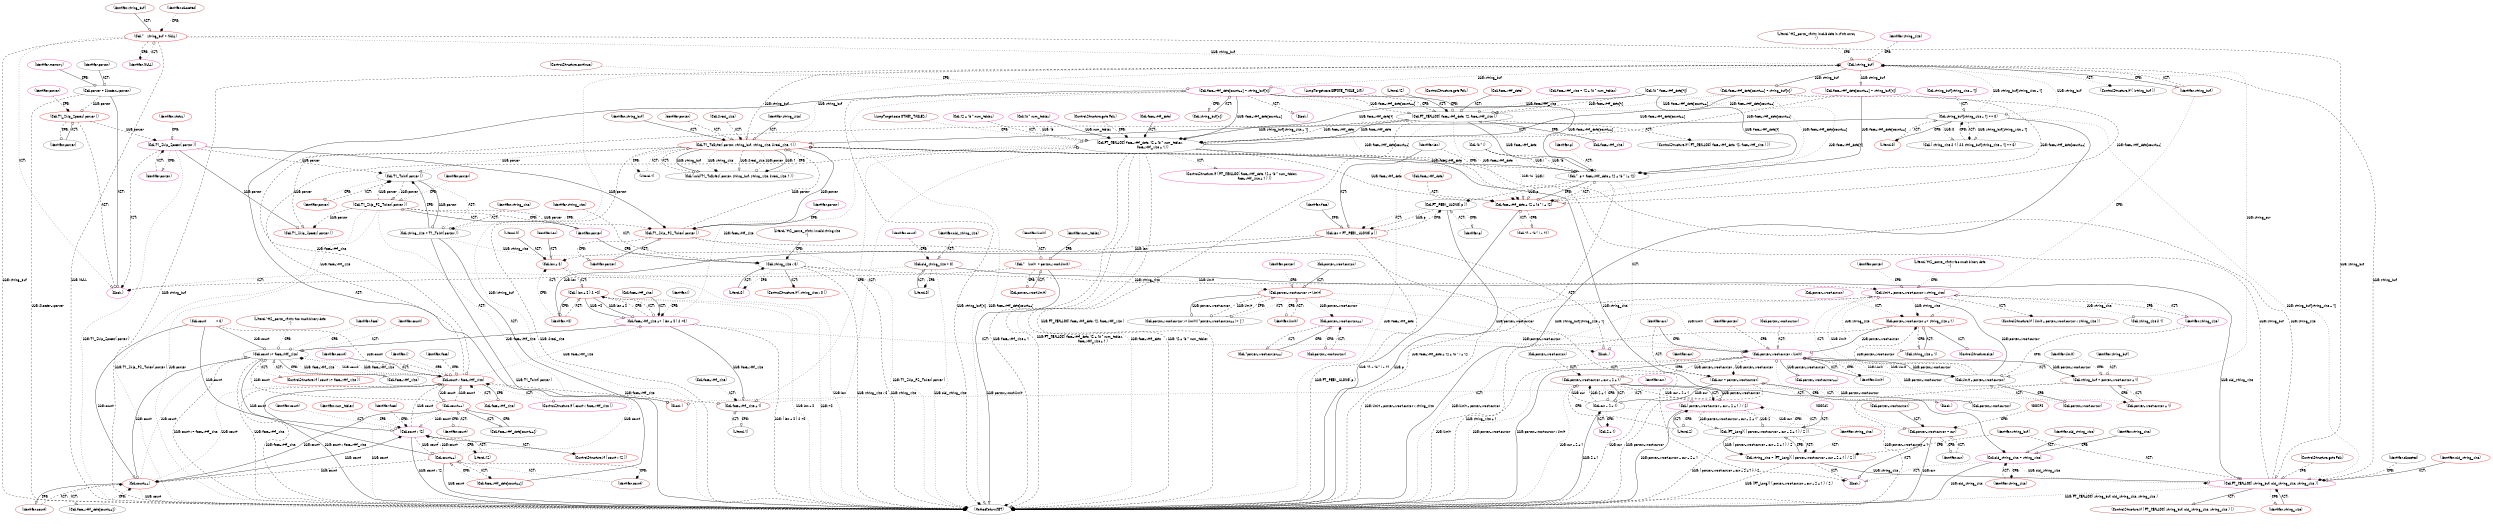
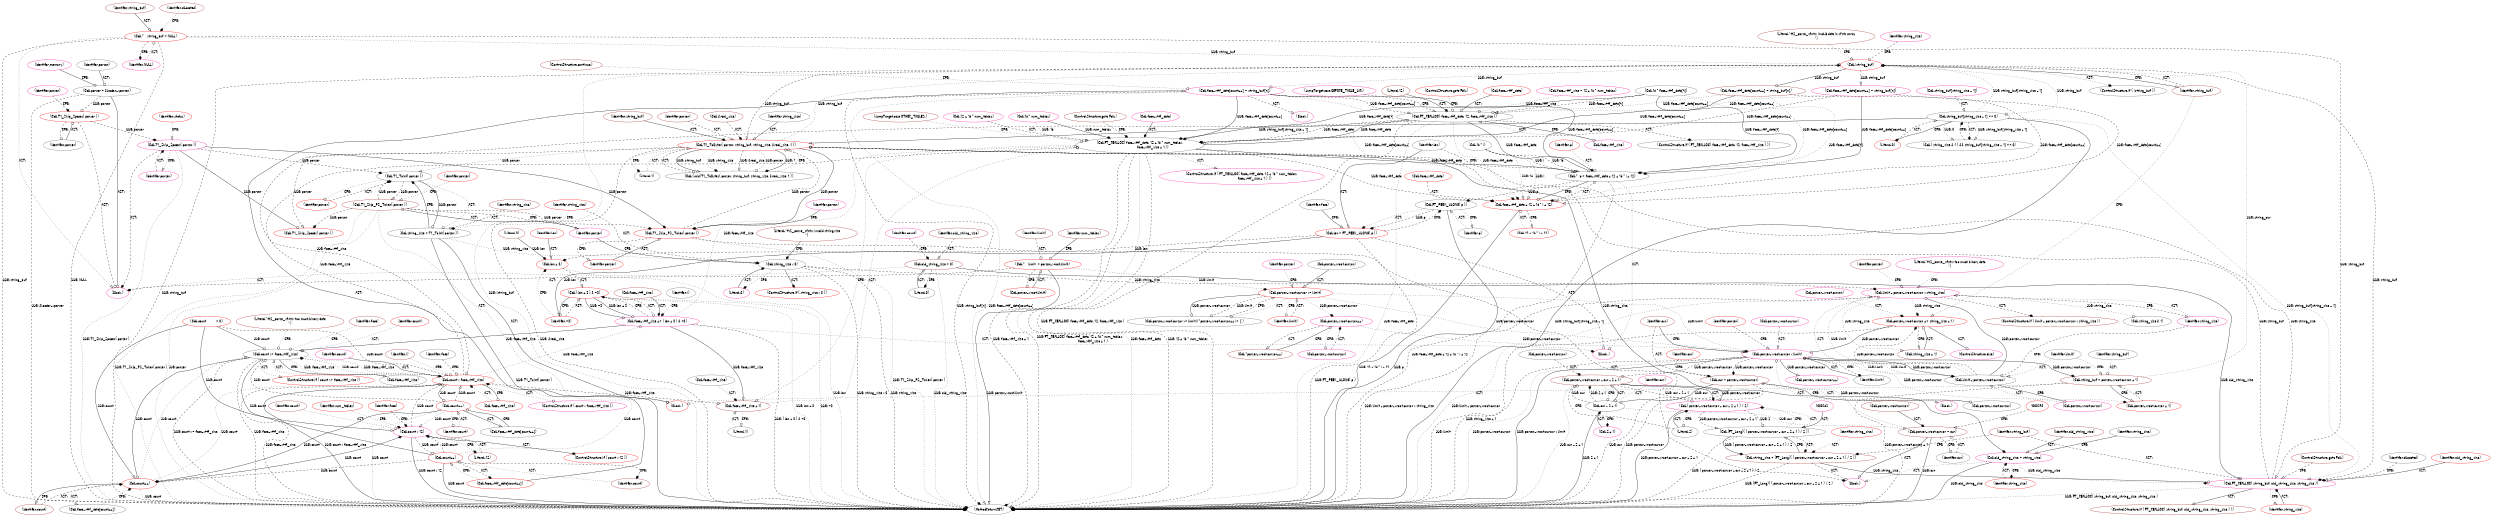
node "(Call,string_buf[n])": removed
edge "(Literal,3)" -> "(Call,len + 3)": label "AST: " -> "DDG: len"
edge "1000293" -> "(Call,parser->root.cursor = cur)": arrowhead diamond -> onormal
